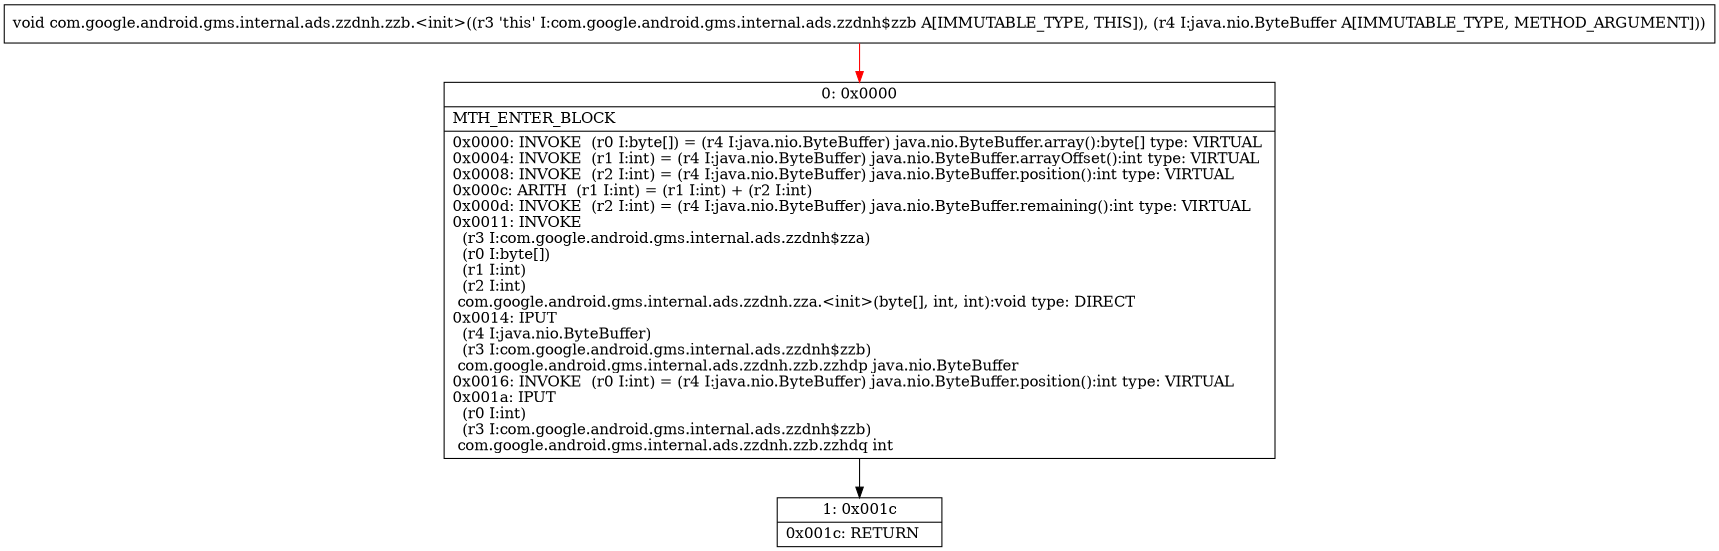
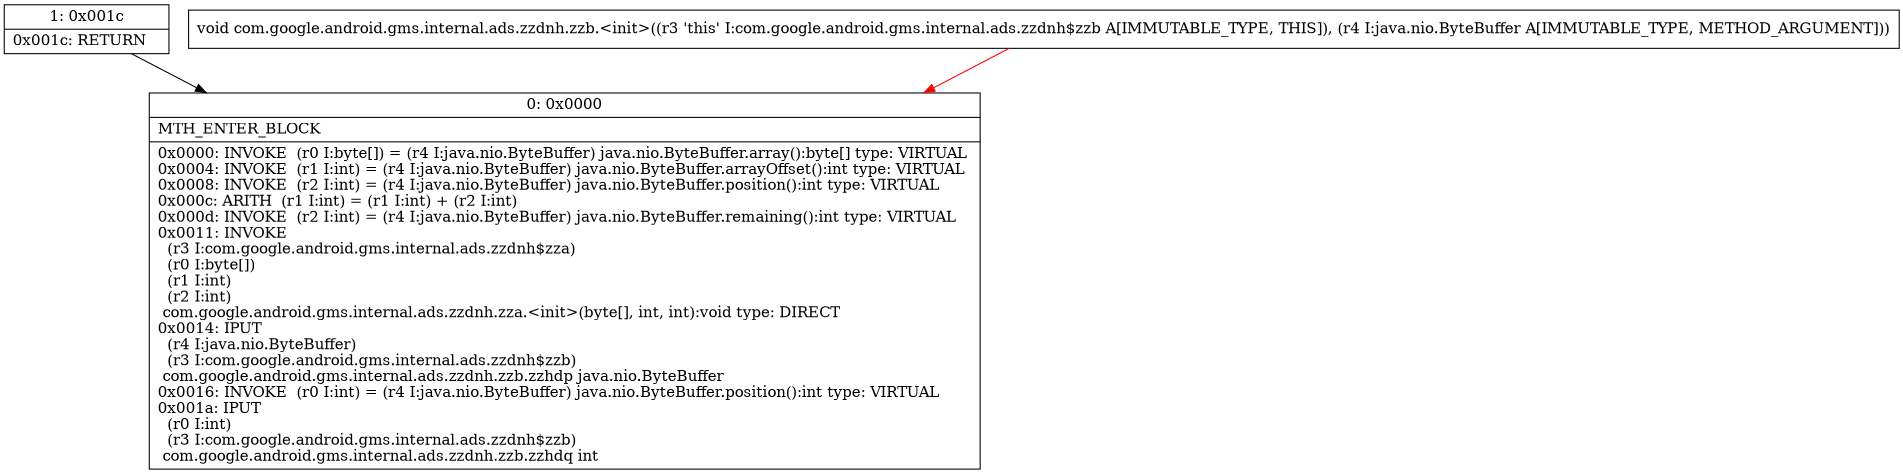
edge "0: 0x0000" -> "1: 0x001c": reversed
